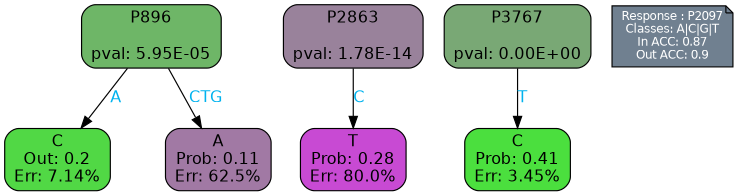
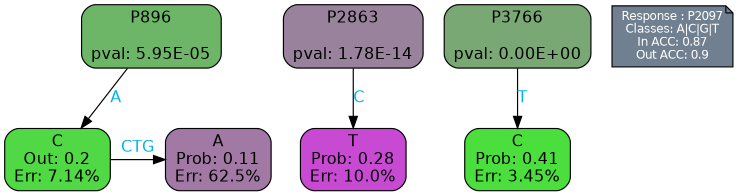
node "P3767 pval: 0.00E+00": label "P3767 pval: 0.00E+00" -> "P3766 pval: 0.00E+00"
edge "P896 pval: 5.95E-05" -> "A Prob: 0.11 Err: 62.5%": now "C Out: 0.2 Err: 7.14%" -> "A Prob: 0.11 Err: 62.5%"
node "T Prob: 0.28 Err: 80.0%": label "T Prob: 0.28 Err: 80.0%" -> "T Prob: 0.28 Err: 10.0%"
